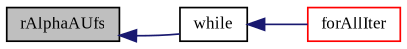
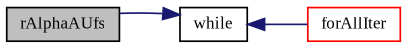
edge "while" -> "rAlphaAUfs": reversed
